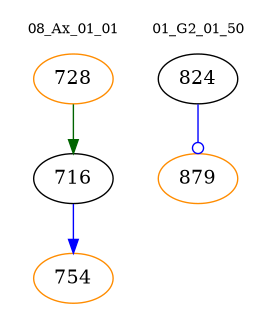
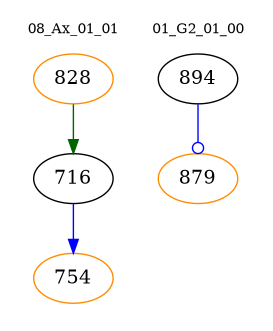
cluster "01_G2_01_50": label "01_G2_01_50" -> "01_G2_01_00"
node "728": label "728" -> "828"
node "824": label "824" -> "894"
